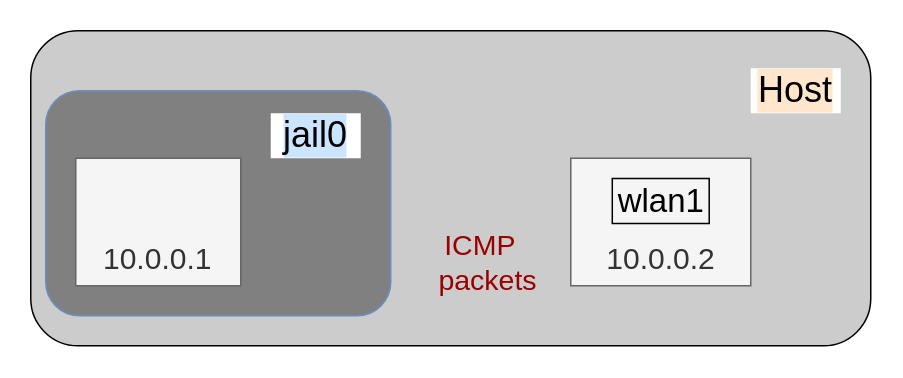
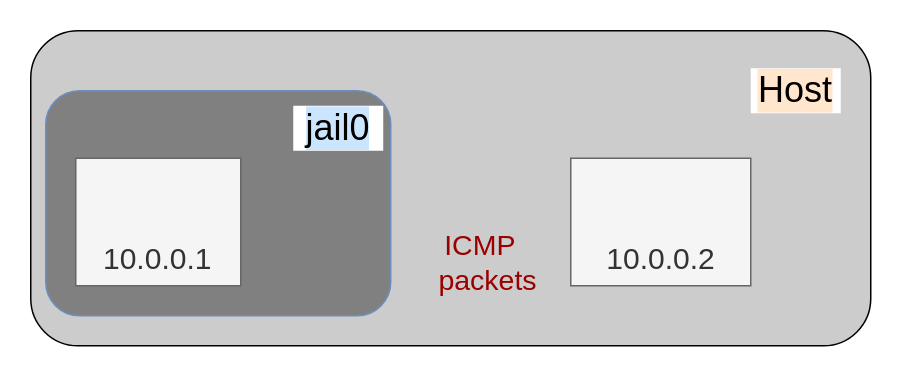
node "jail0": moved (316, 136) -> (338, 128)
node "wlan1": removed
